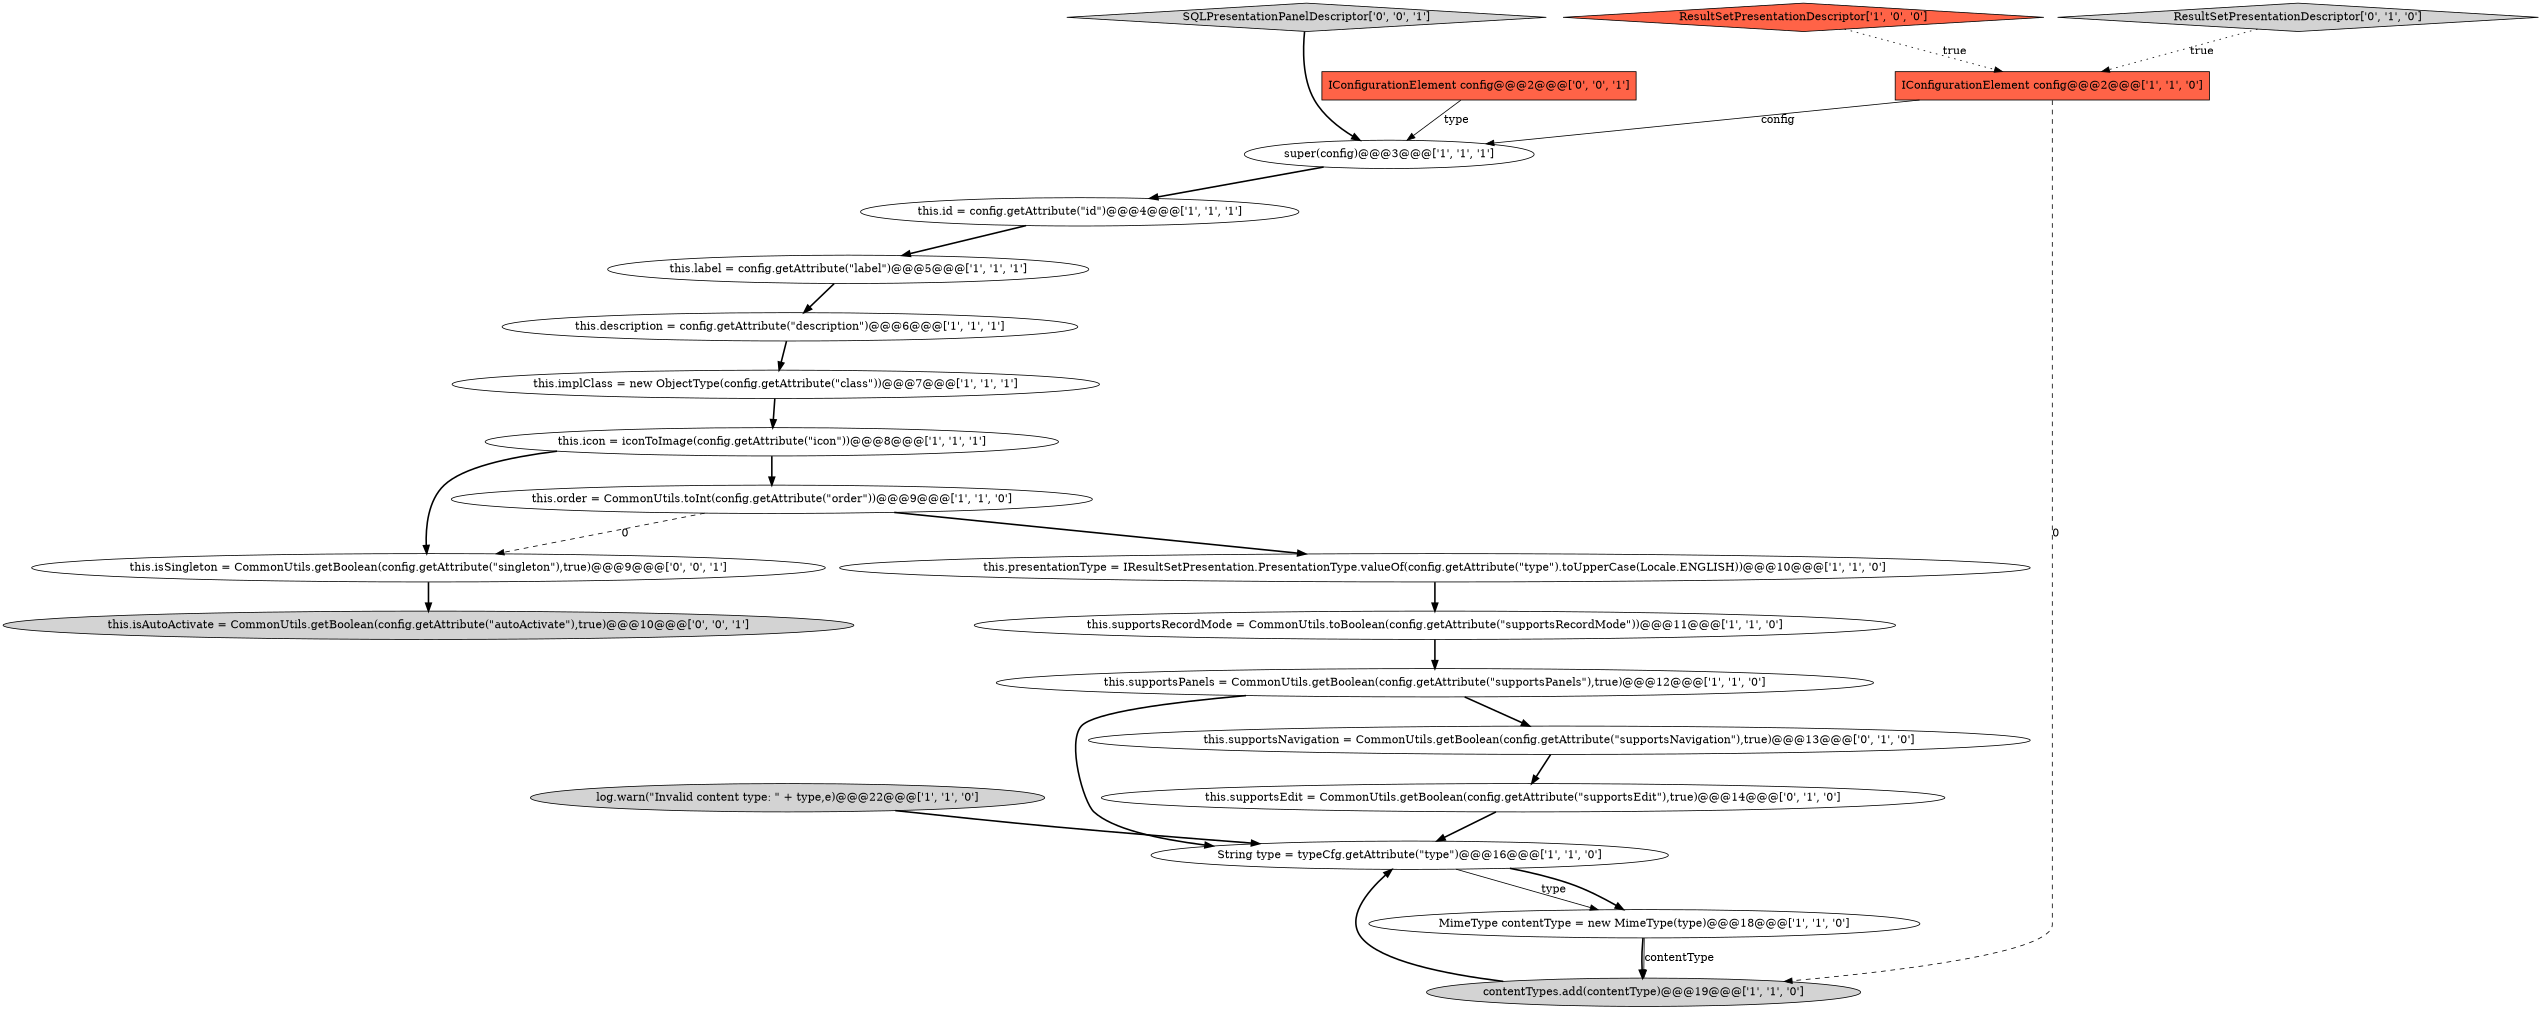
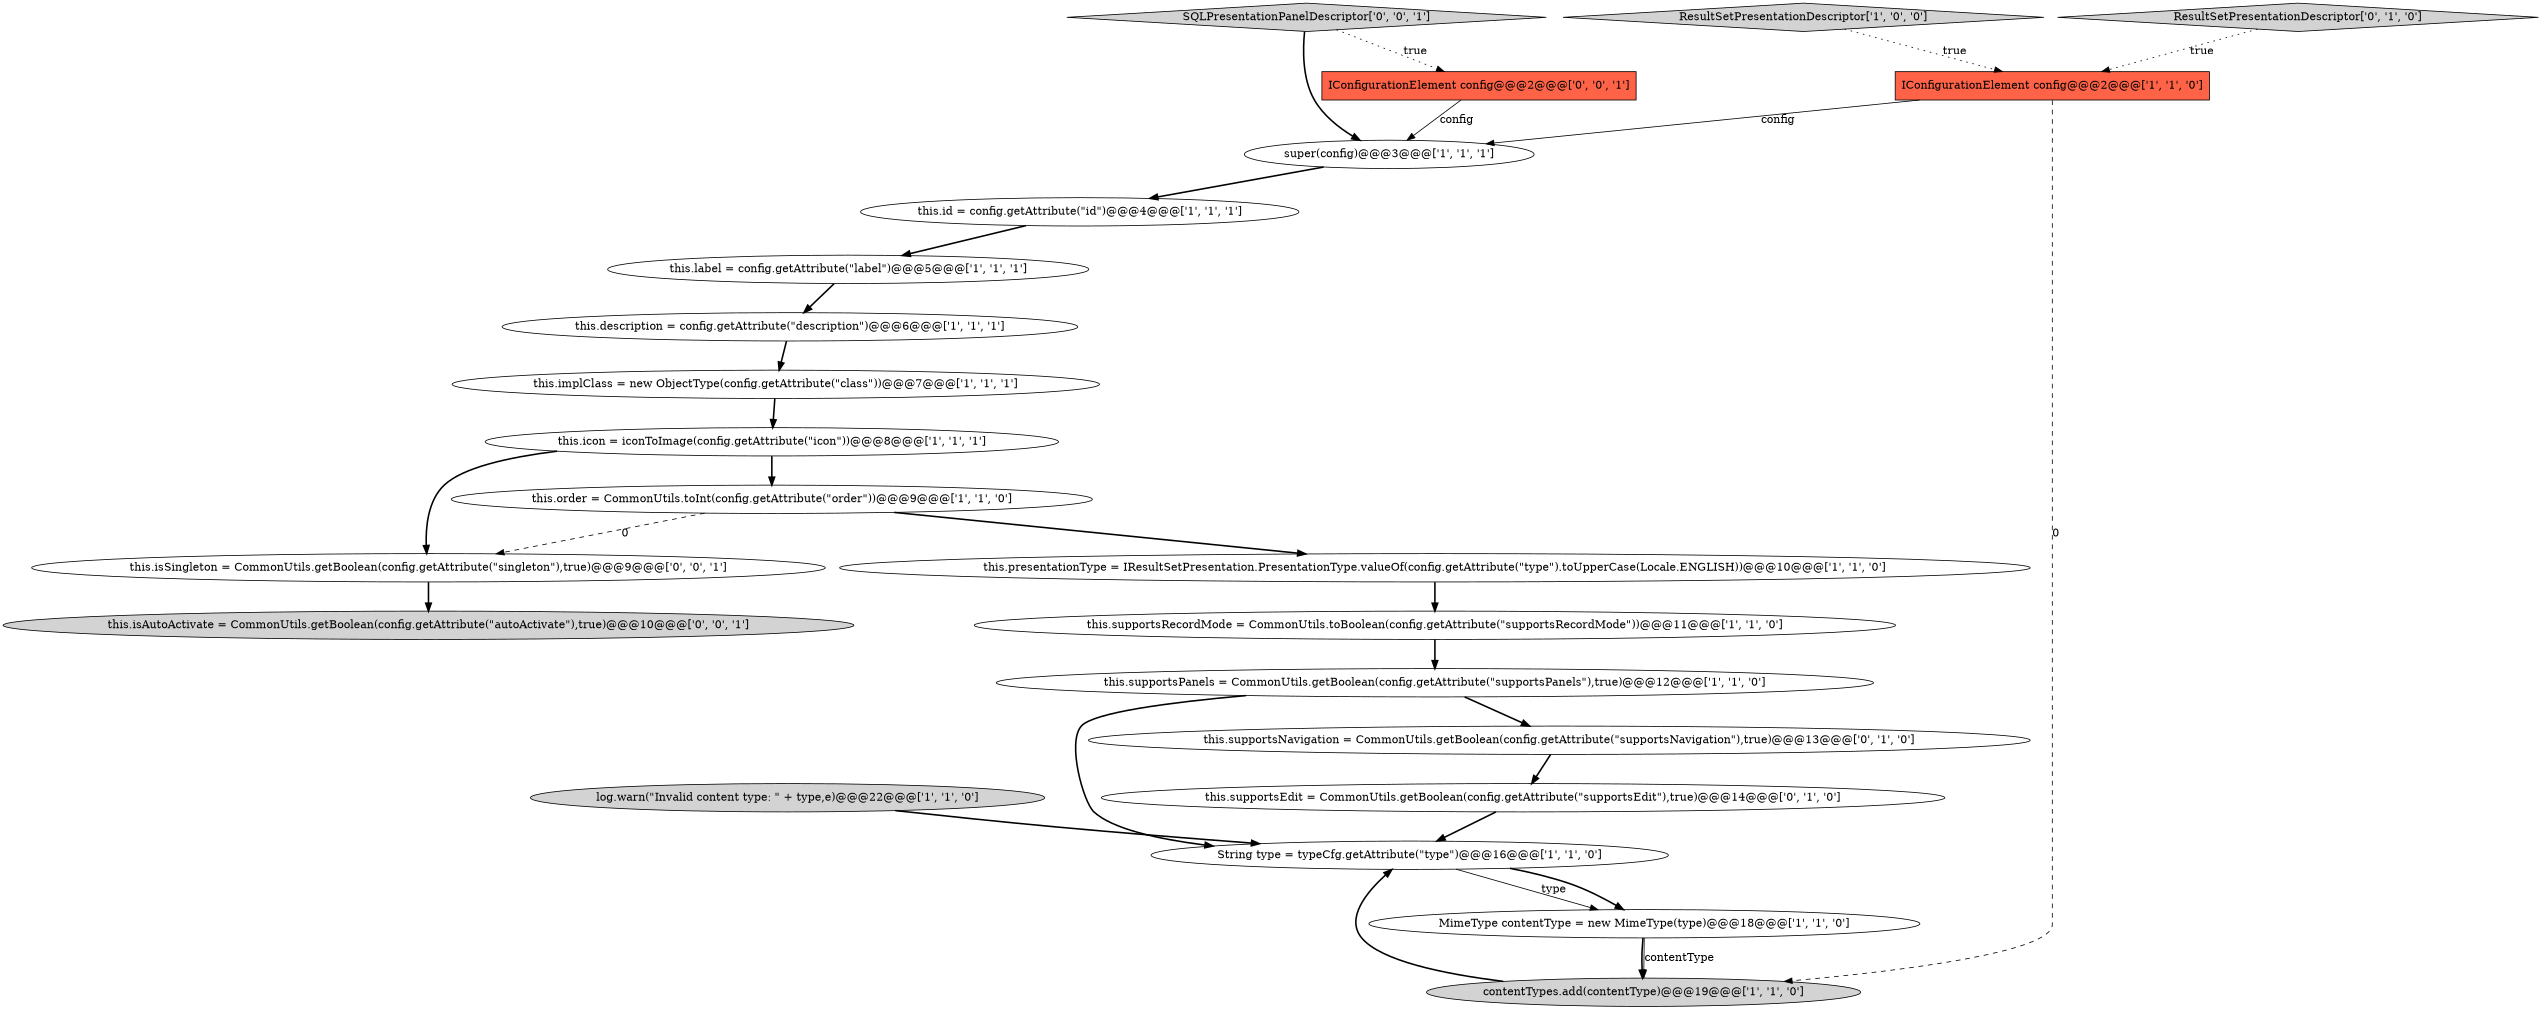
node "ResultSetPresentationDescriptor['1', '0', '0']": fillcolor tomato -> lightgray
edge "SQLPresentationPanelDescriptor['0', '0', '1']" -> "IConfigurationElement config@@@2@@@['0', '0', '1']": added, label "true"
edge "IConfigurationElement config@@@2@@@['0', '0', '1']" -> "super(config)@@@3@@@['1', '1', '1']": label "type" -> "config"
